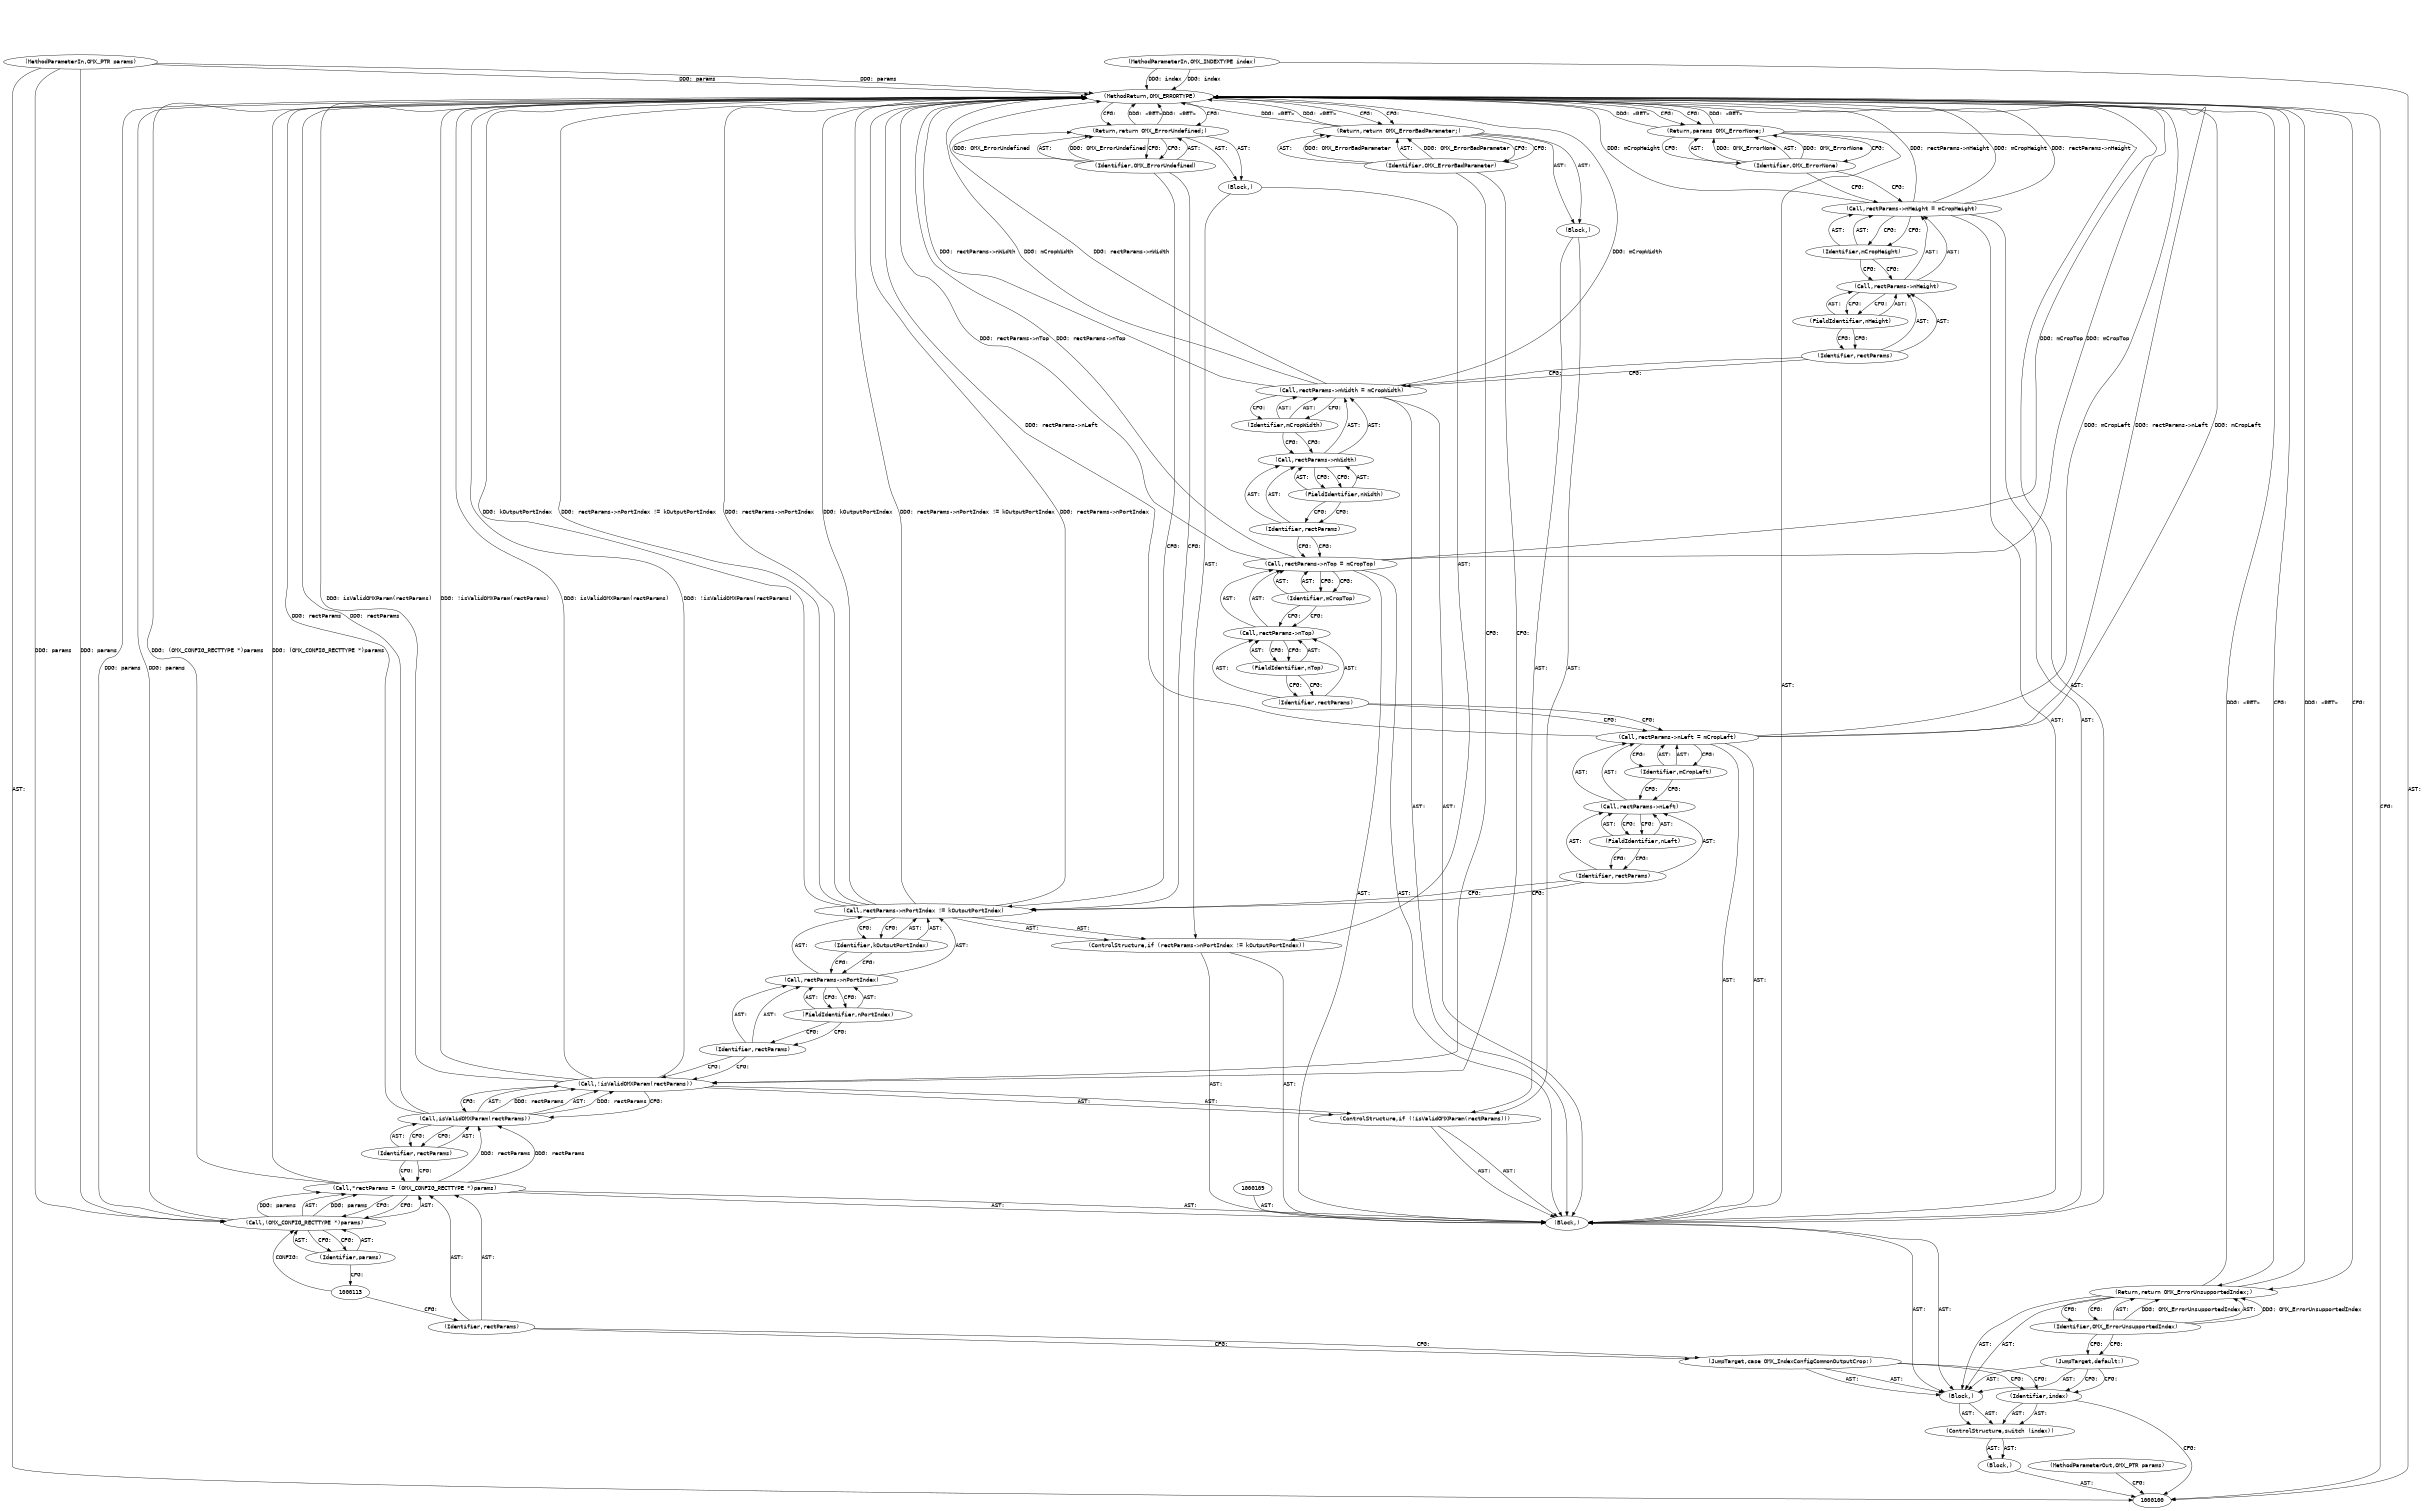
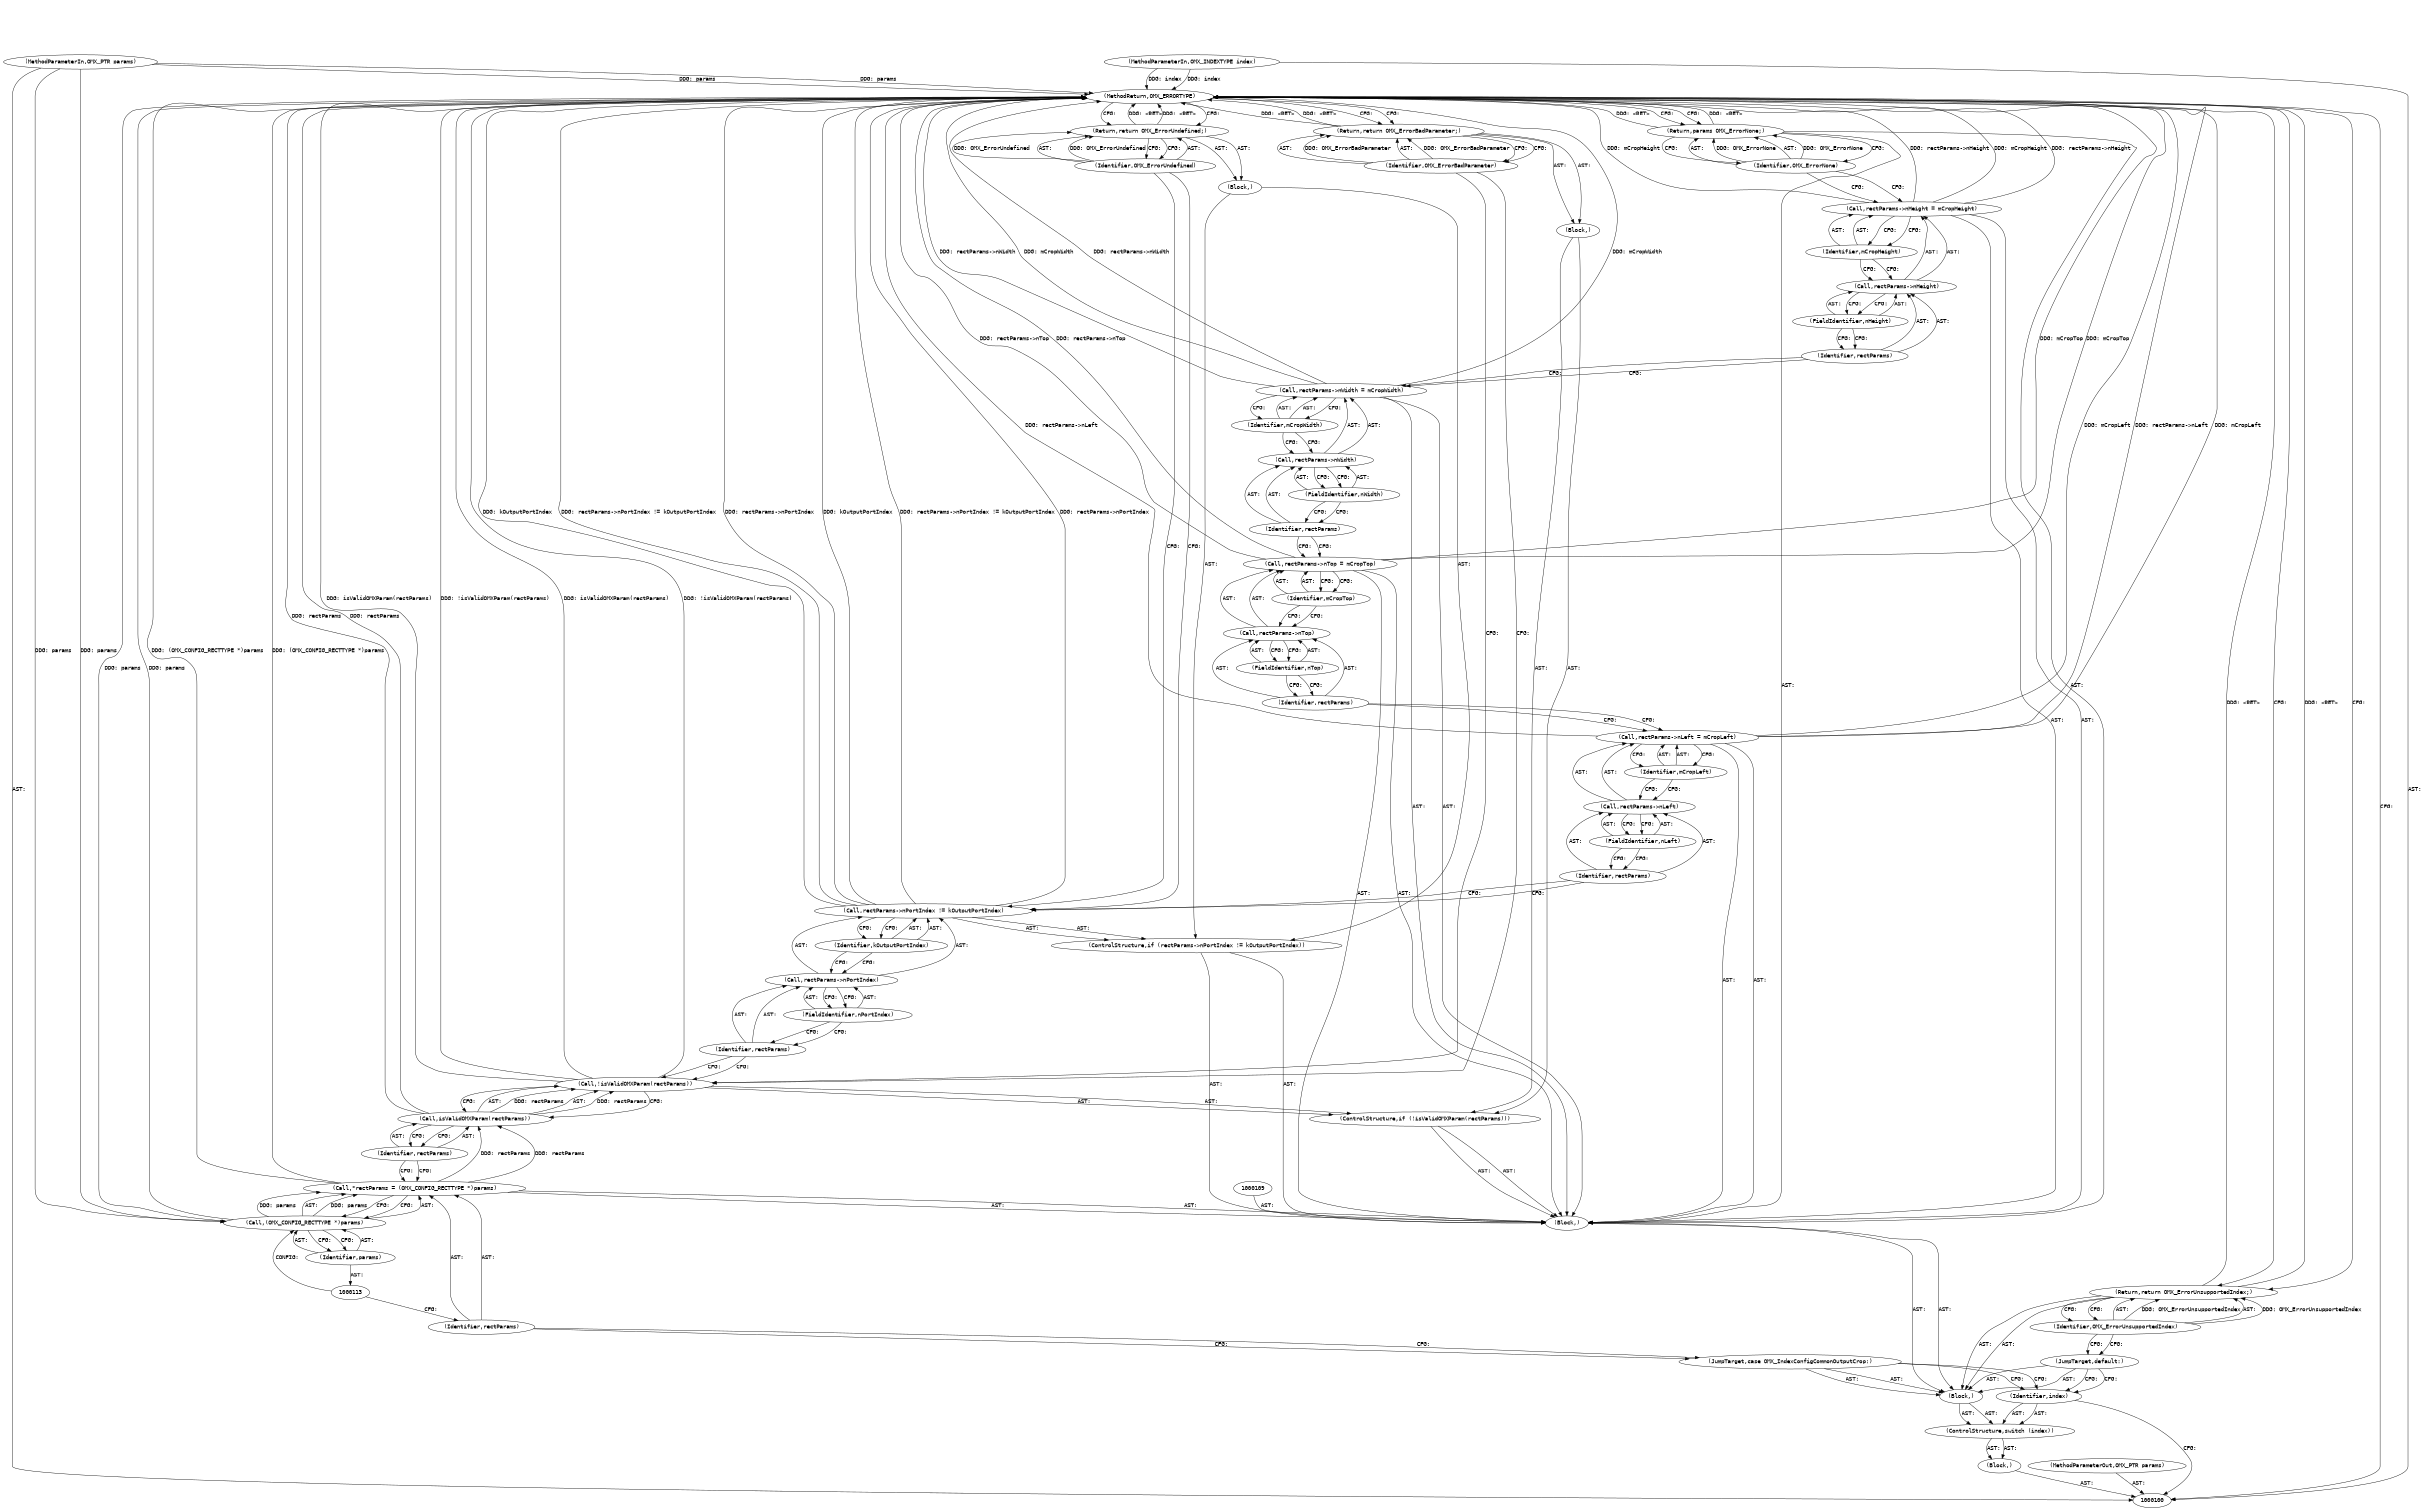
edge "(Identifier,params)" -> "1000113": label "CFG: " -> "AST: "
edge "(MethodParameterOut,OMX_PTR params)" -> "1000100": label "CFG: " -> "AST: "
